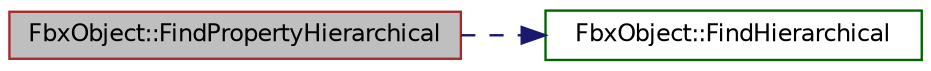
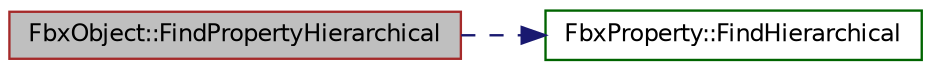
node "FbxObject::FindHierarchical": label "FbxObject::FindHierarchical" -> "FbxProperty::FindHierarchical"
